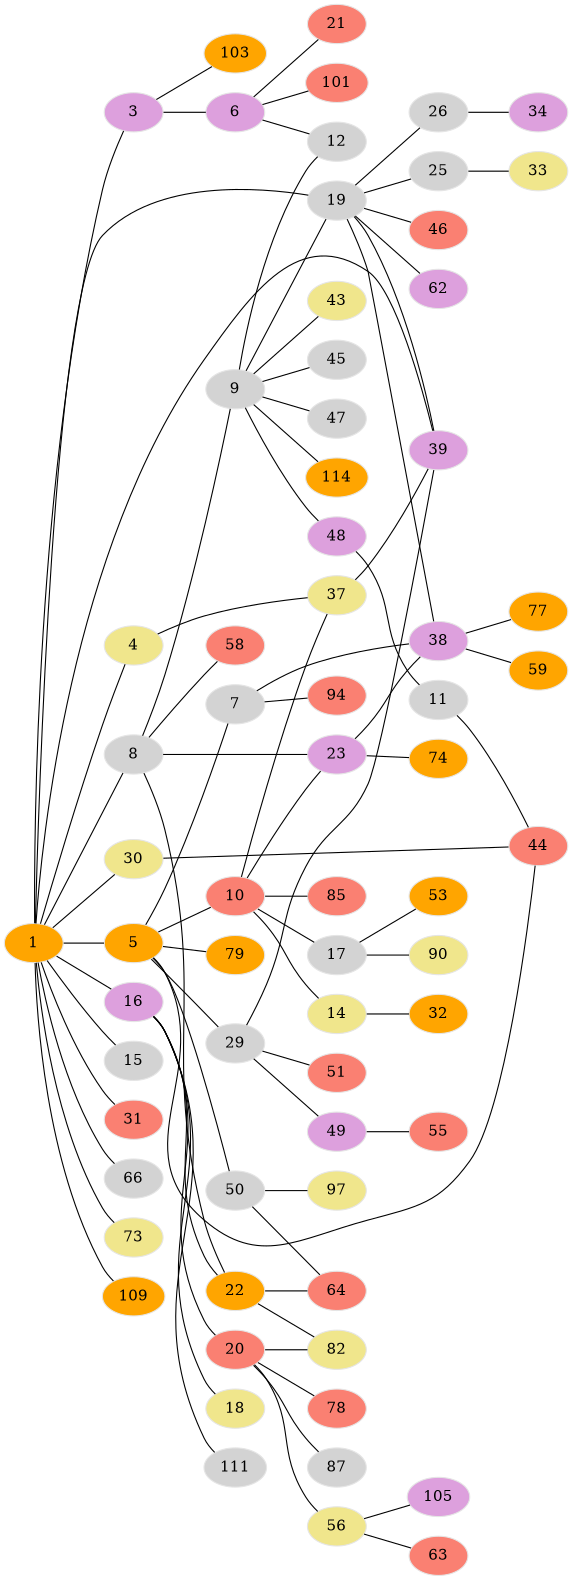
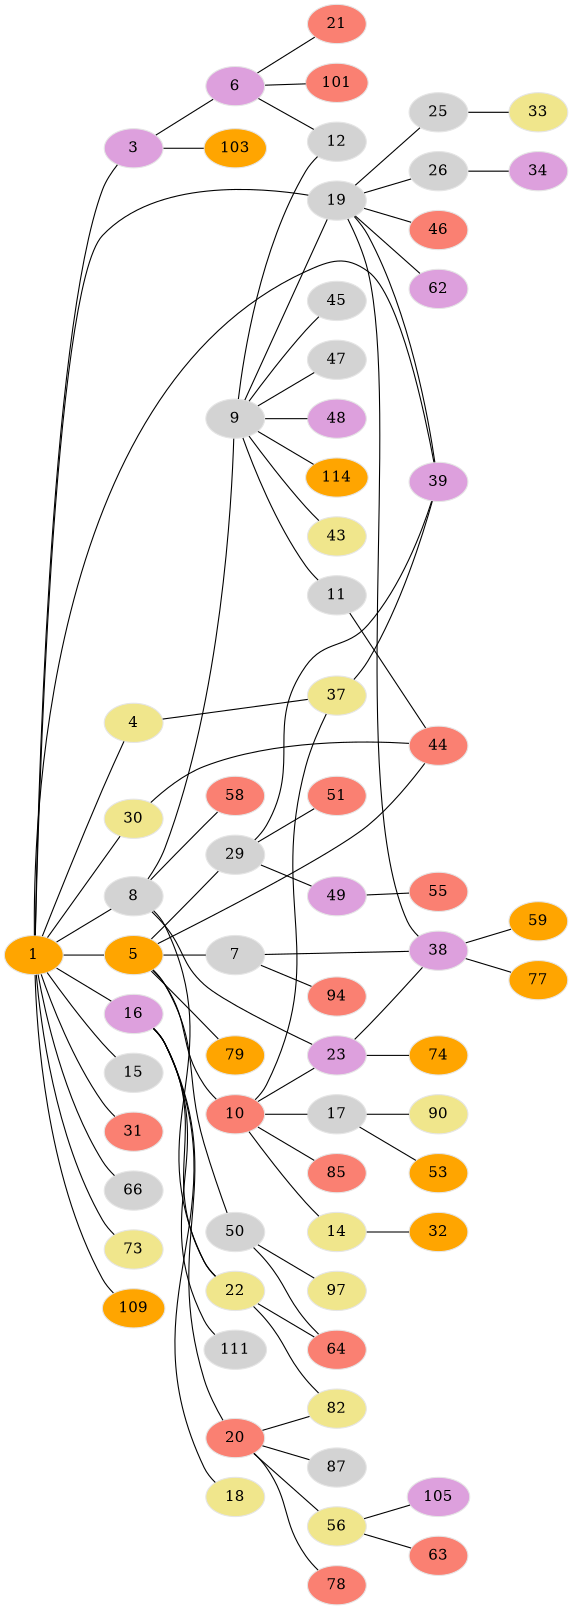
edge "48" -- "11": now "9" -- "11"
node "22": fillcolor orange -> khaki
